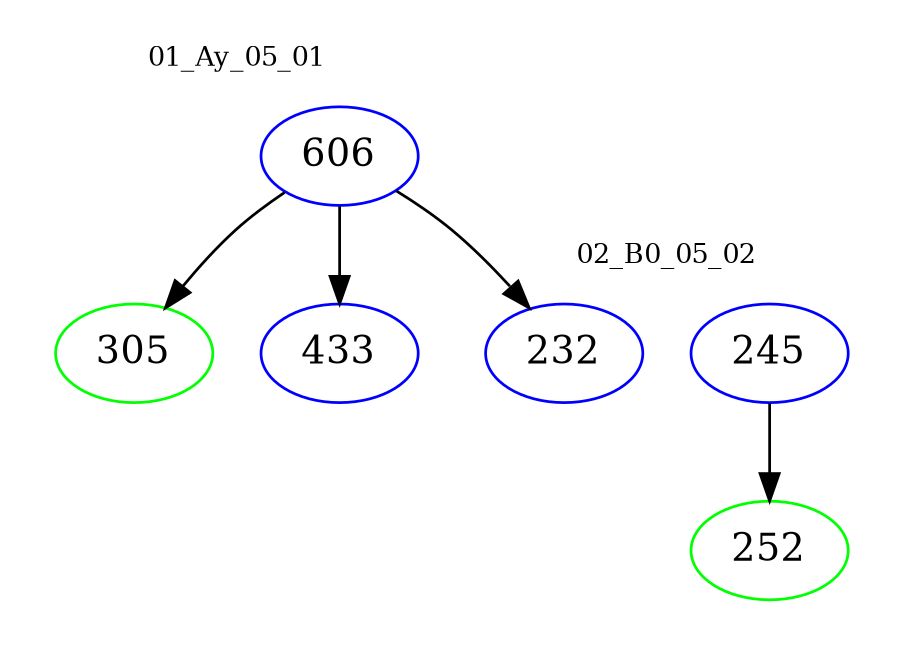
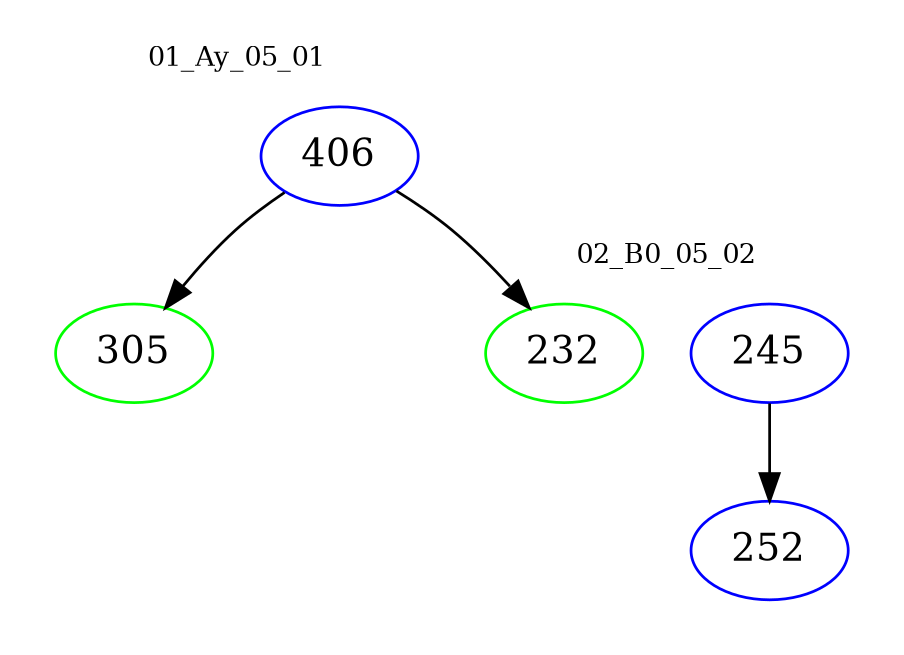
node "606": label "606" -> "406"
node "433": removed
node "232": color blue -> green
node "252": color green -> blue
